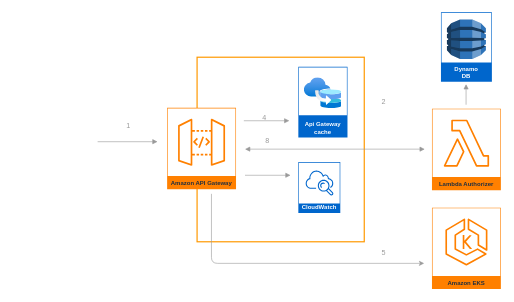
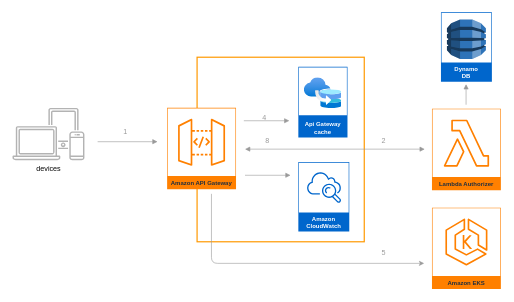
node "2": moved (384, 102) -> (384, 141)
node "1": moved (128, 126) -> (125, 132)
node "devices": added
node "Amazon CloudWatch": size 42x51 -> 51x70
